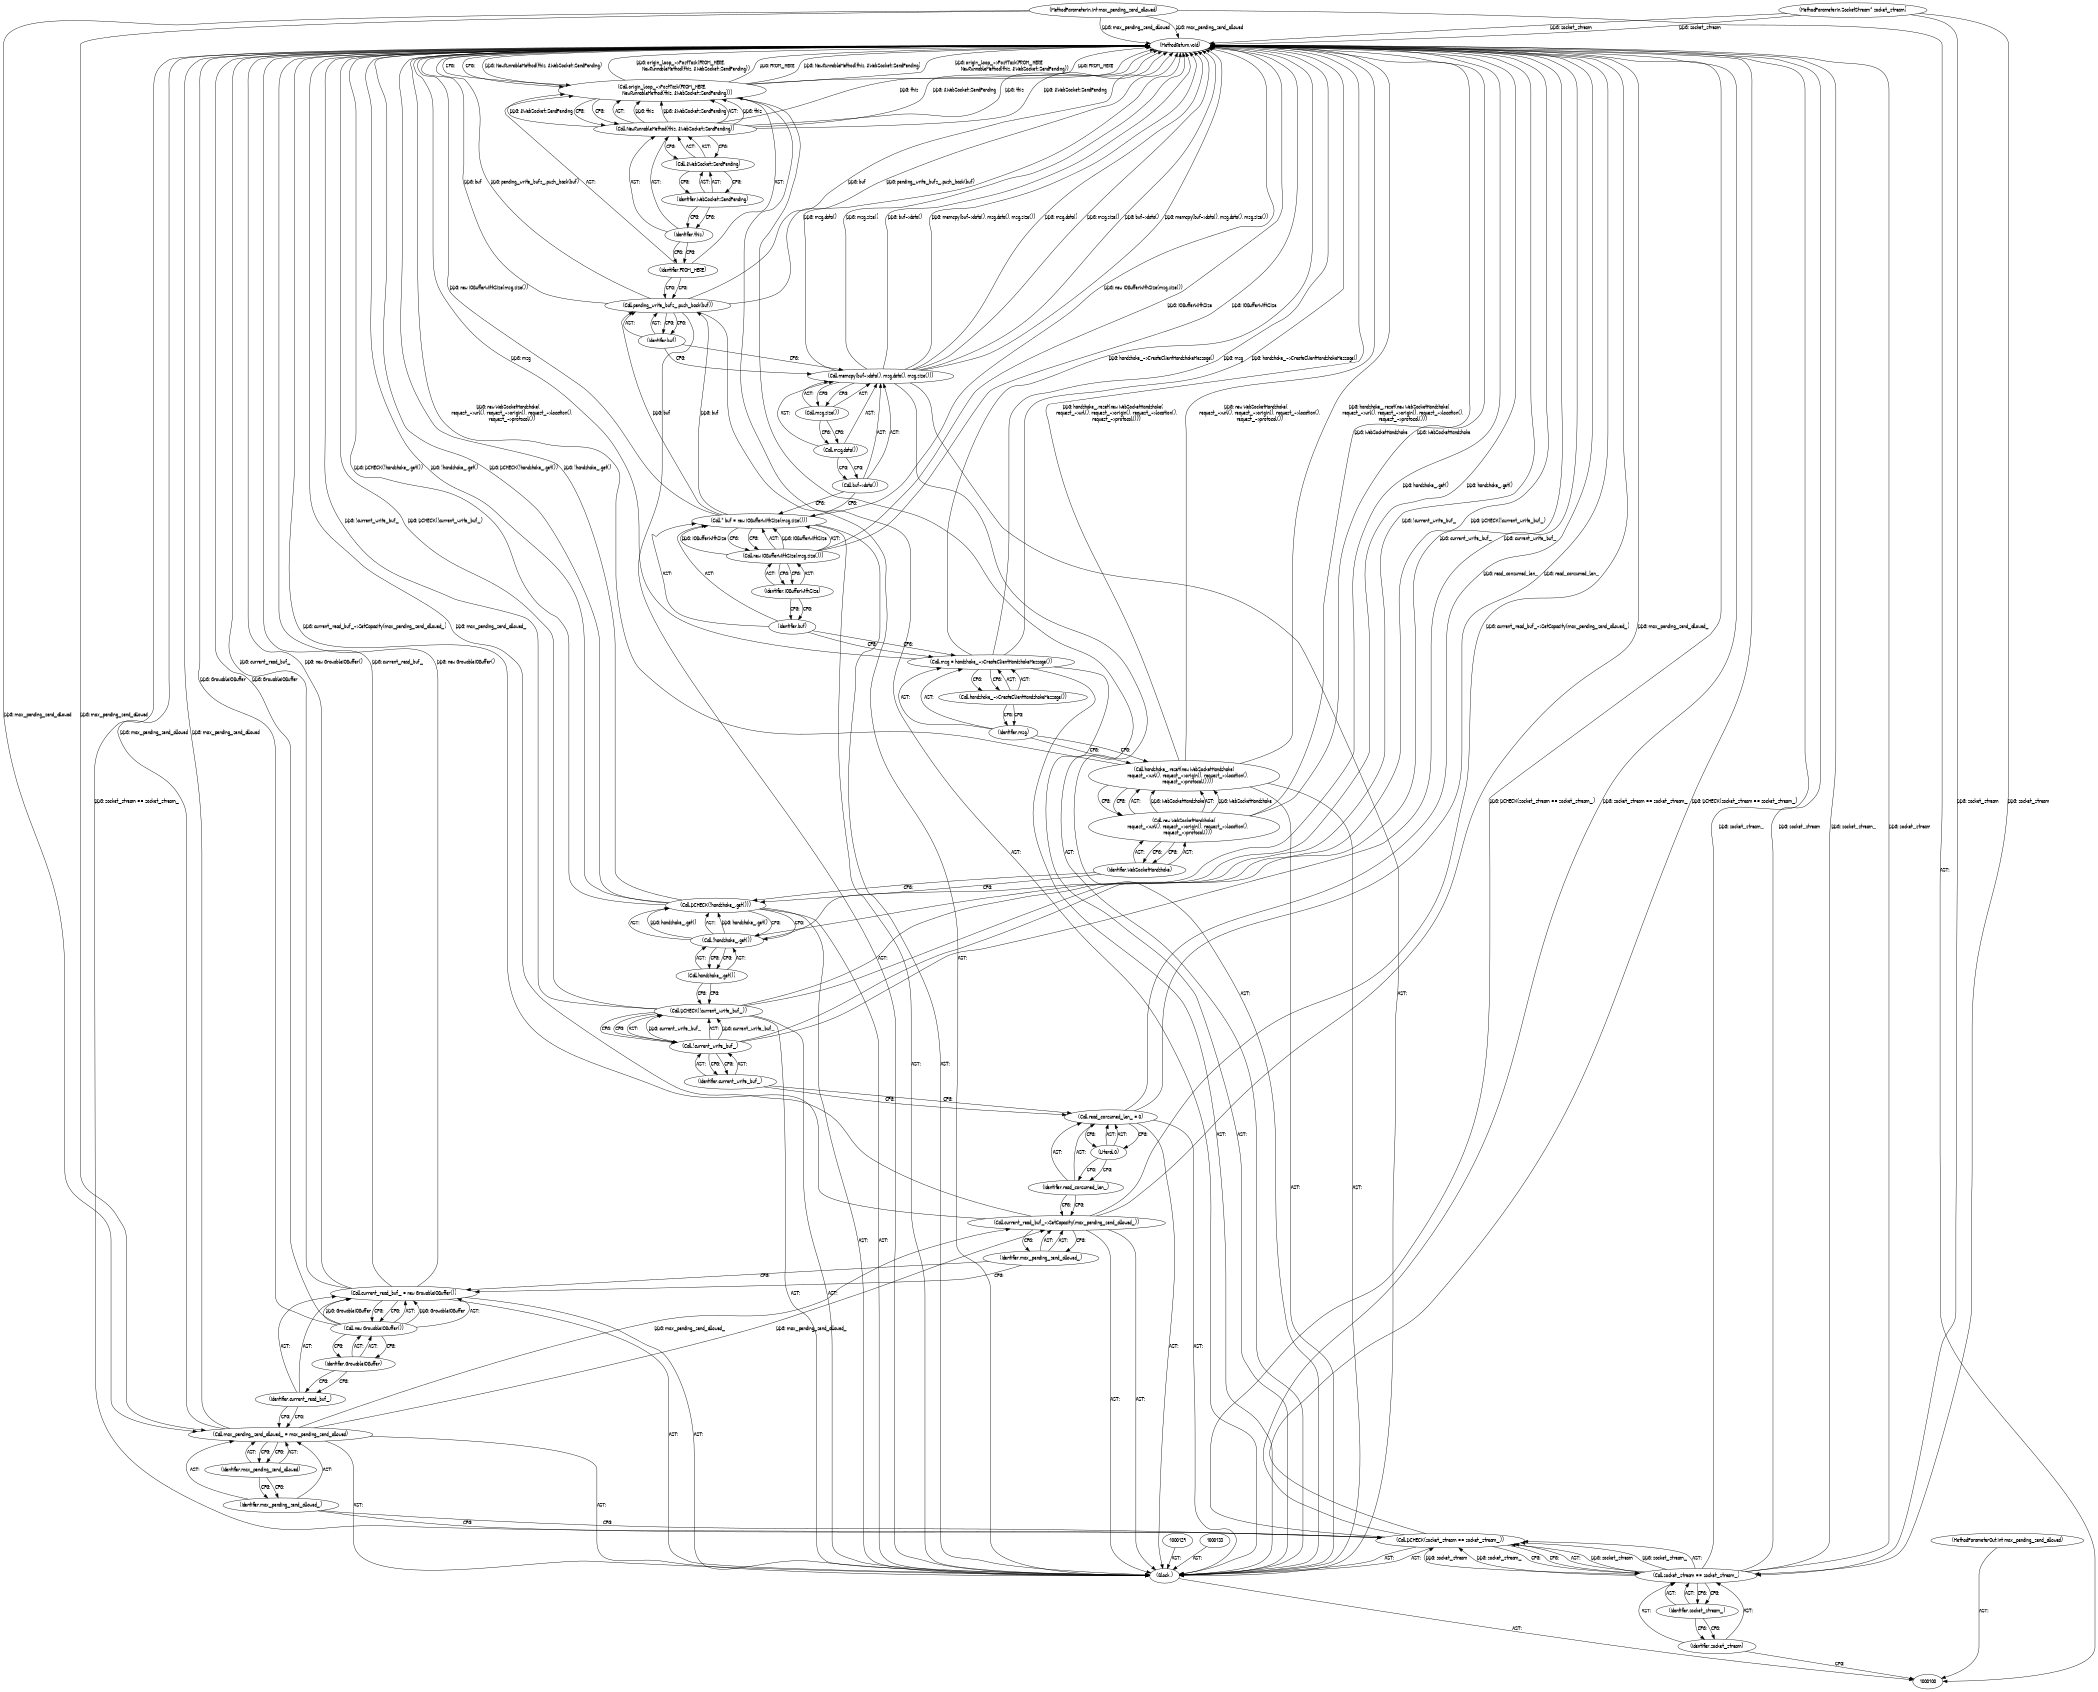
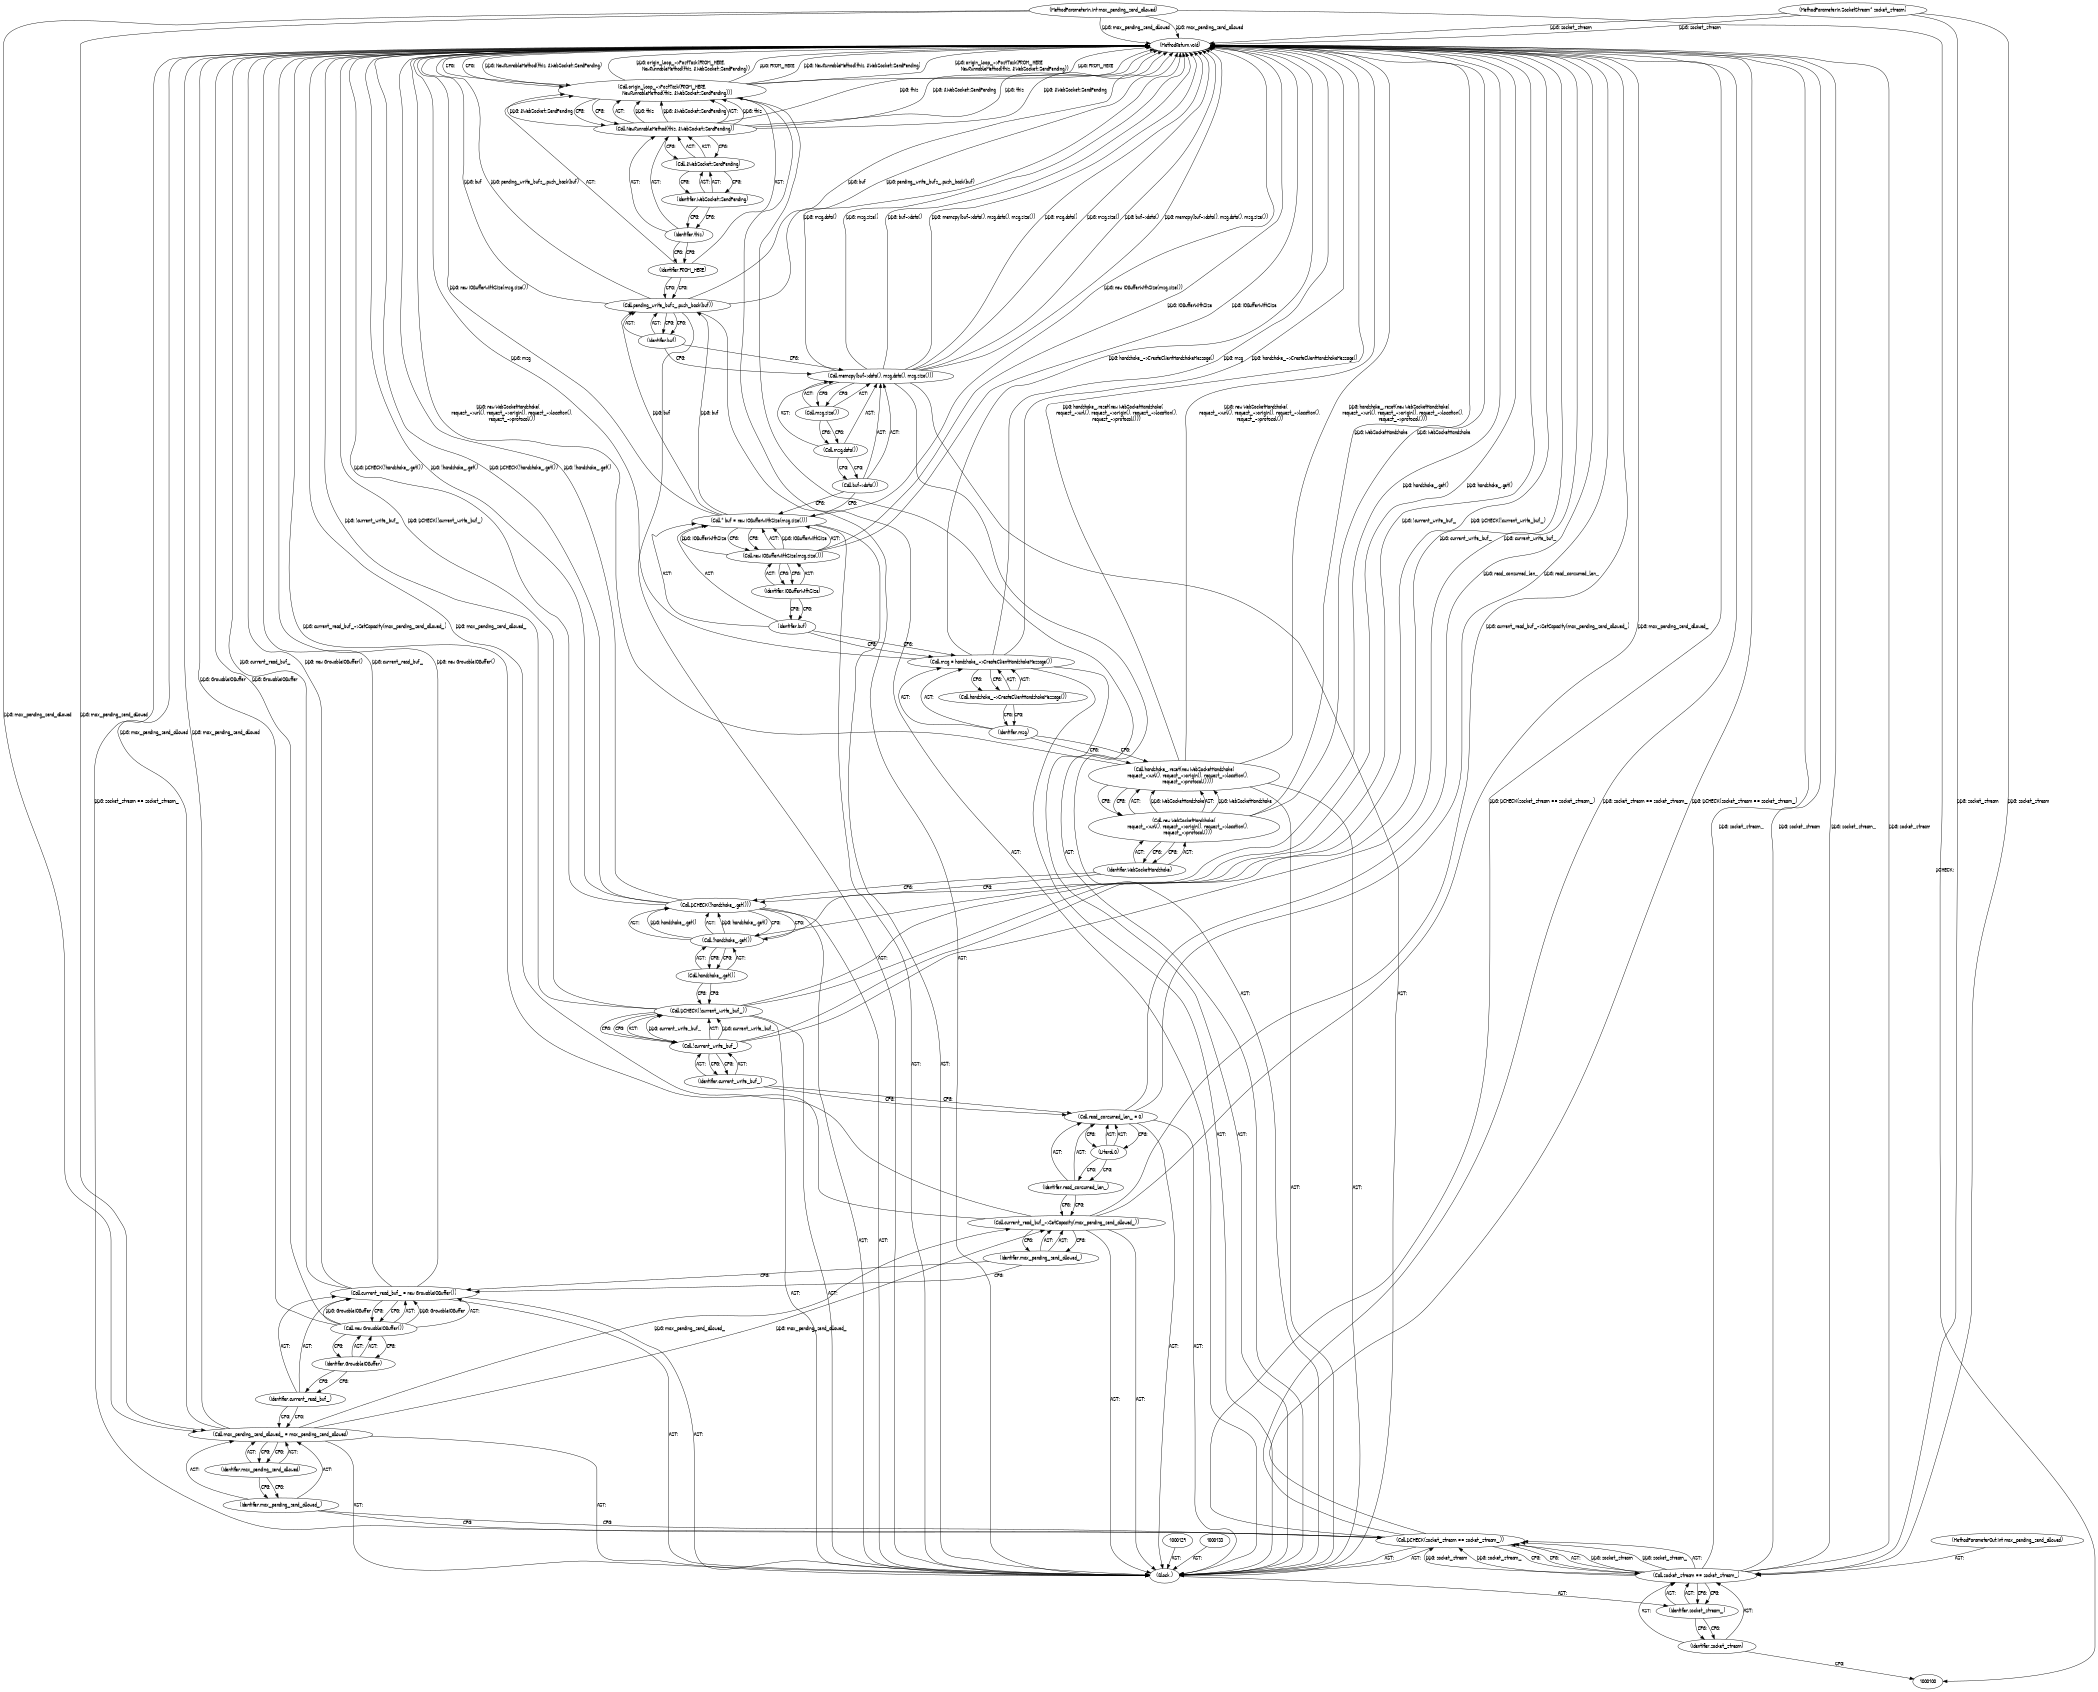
edge "(MethodParameterIn,int max_pending_send_allowed)" -> "1000100": label "AST: " -> "DCHECK: "
edge "(MethodParameterOut,int max_pending_send_allowed)" -> "1000100": now "(MethodParameterOut,int max_pending_send_allowed)" -> "(Call,socket_stream == socket_stream_)"
edge "(Block,)" -> "1000100": now "(Block,)" -> "(Identifier,socket_stream_)"
